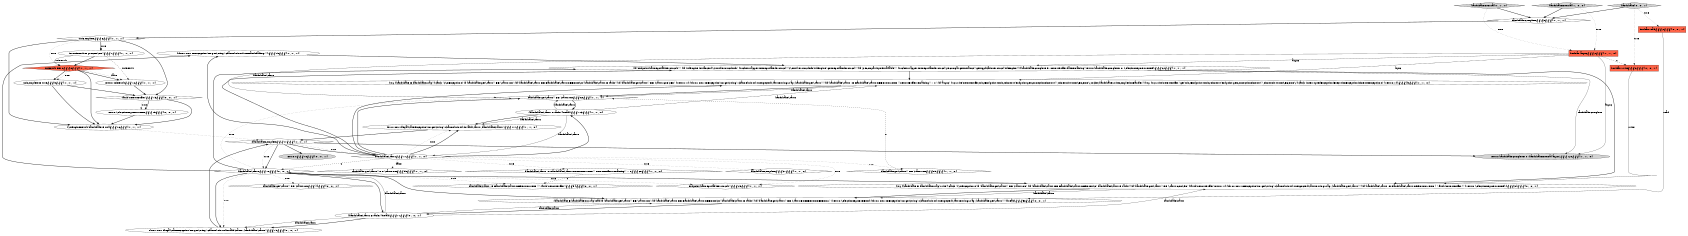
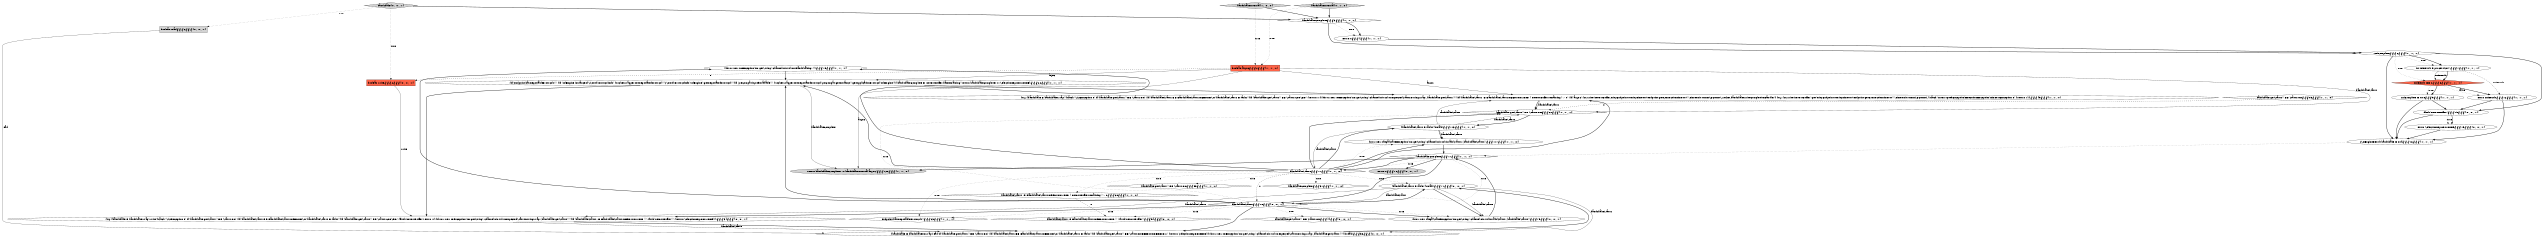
node "boolean read@@@2@@@['0', '0', '1']": fillcolor tomato -> lightgray
node "return 0@@@4@@@['1', '1', '1']": added
edge "sniResult == 0@@@8@@@['1', '1', '1']" -> "SSLEngineResult handshake = null@@@16@@@['1', '1', '1']": now "return sniResult@@@12@@@['1', '1', '1']" -> "SSLEngineResult handshake = null@@@16@@@['1', '1', '1']"
node "!flush(netOutBuffer)@@@15@@@['0', '0', '1']": shape diamond -> ellipse
edge "handshakeStatus@@@17@@@['1', '1', '0']" -> "handshake.getStatus() == Status.OK@@@85@@@['1', '1', '0']": now "handshakeStatus@@@17@@@['1', '1', '0']" -> "{handshakeStatus = tasks()break}@@@71@@@['0', '0', '1']"
edge "handshakeStatus@@@17@@@['1', '1', '0']" -> "handshake.getStatus() == Status.OK@@@59@@@['1', '1', '0']": label "false" -> "true"
